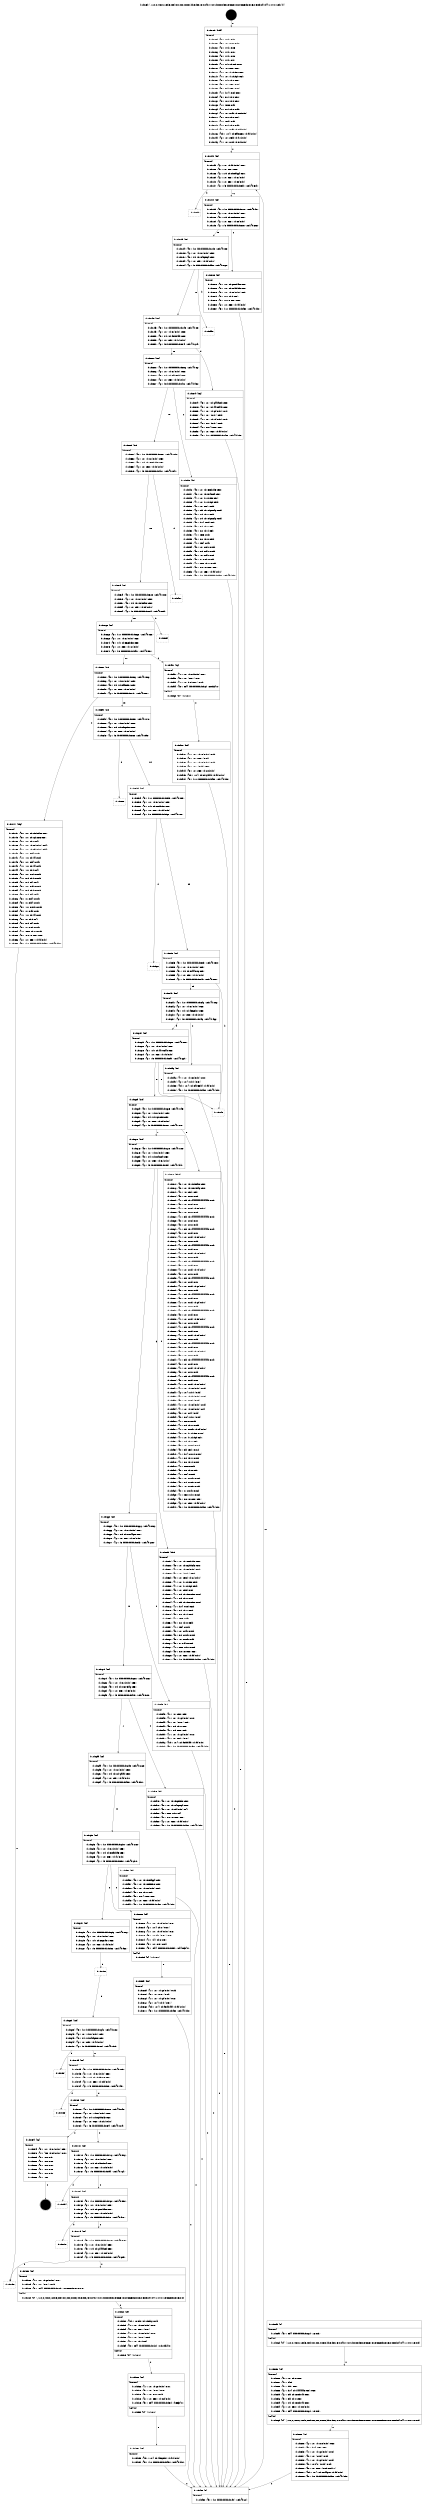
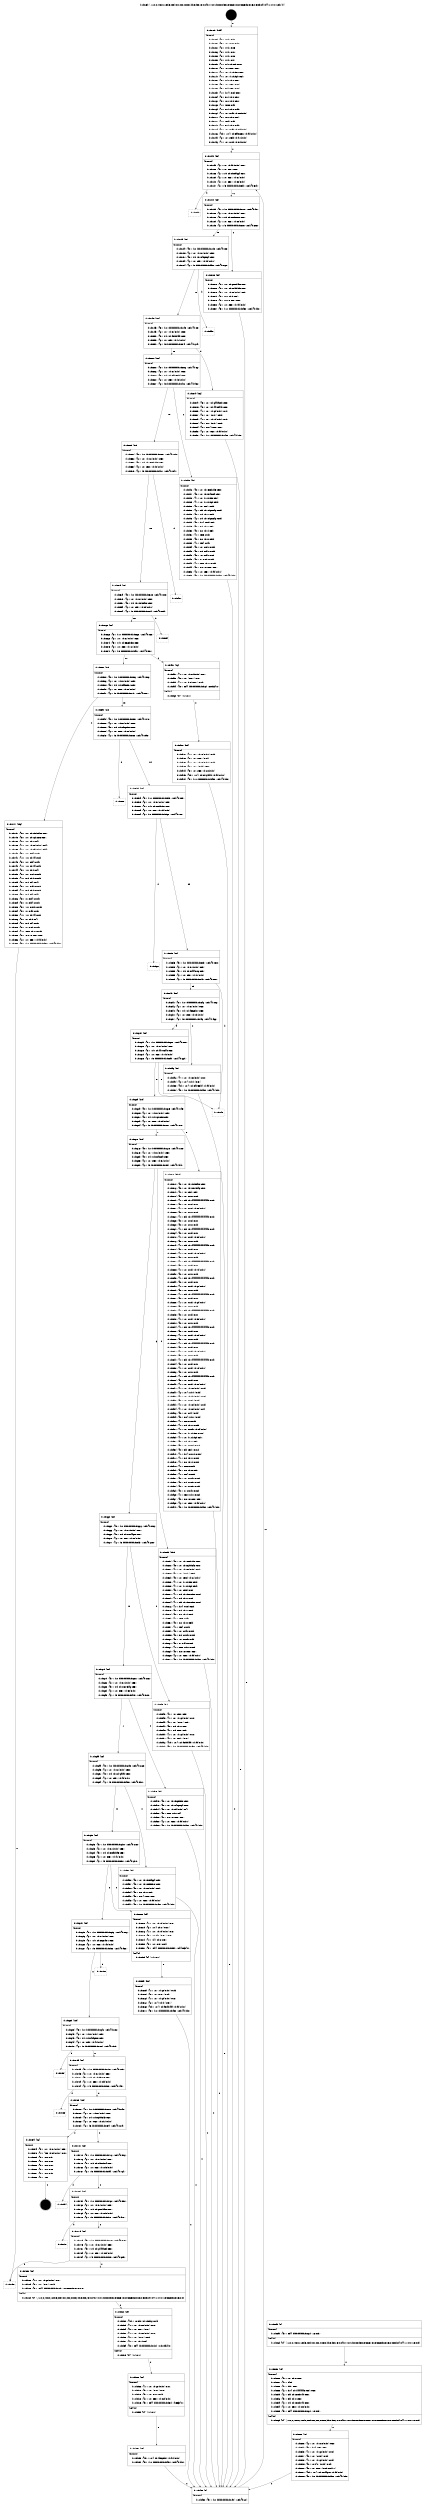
edge "0x401699 [28]" -> "0x4019e2 [30]": added, label "1"
edge "0x401d82" -> "0x4016ed [28]": now "0x4016d1 [28]" -> "0x4016ed [28]"
